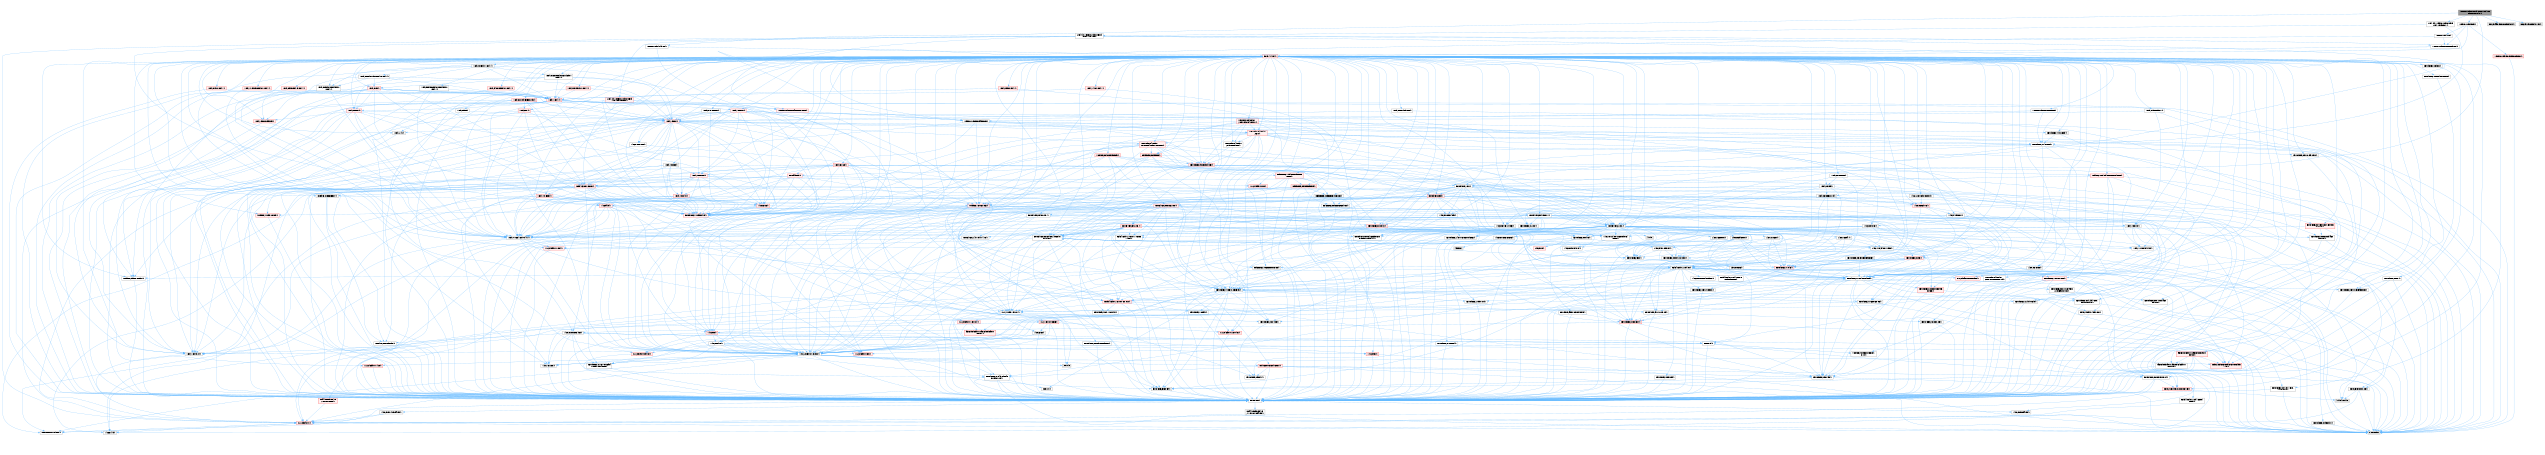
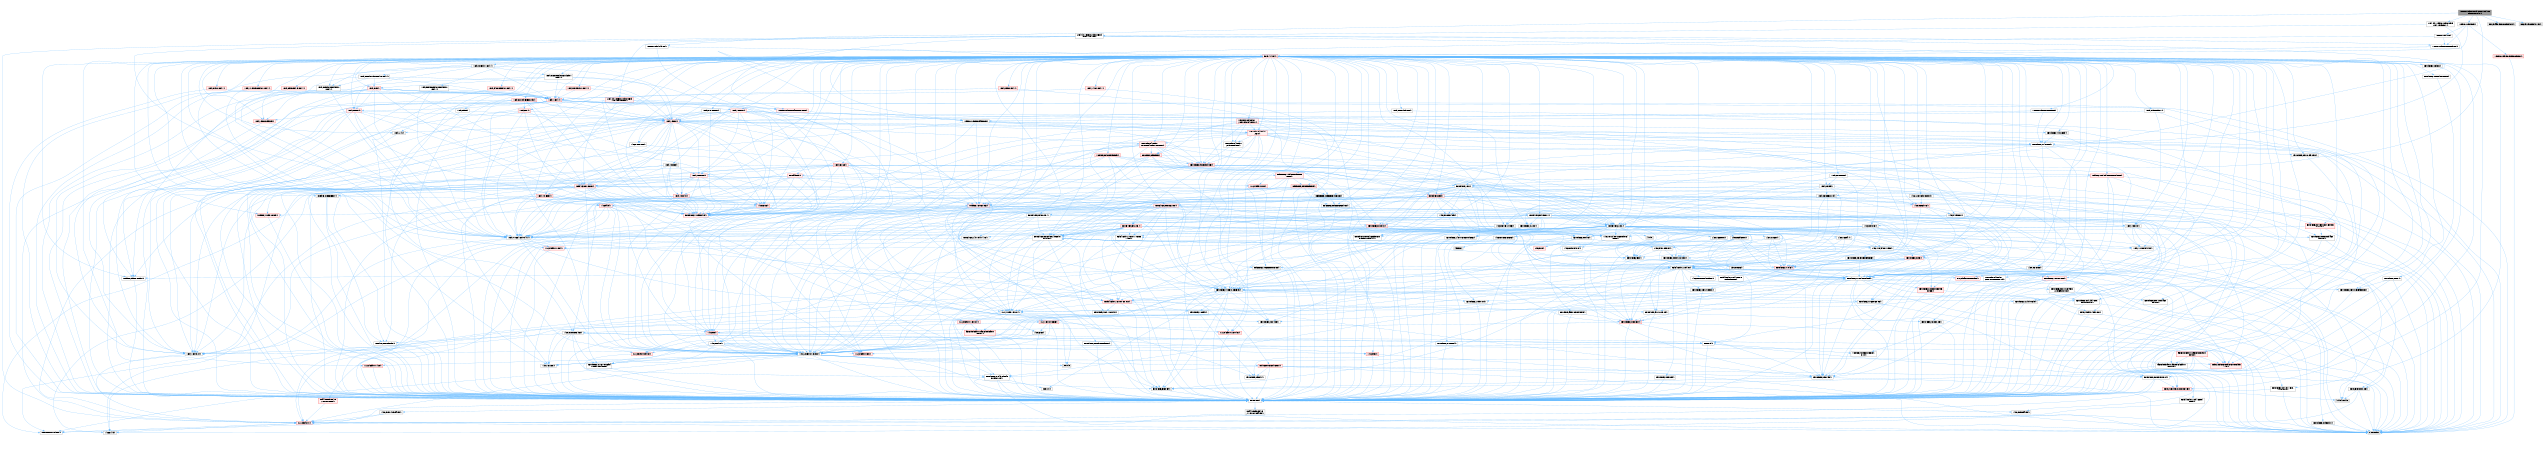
node "Delegates/Delegate.h": label "Delegates/Delegate.h" -> "Concepts/Delegate.h"
edge "Containers/ScriptArray.h" -> "Containers/ContainerElement TypeCompatibility.h": now "Containers/ScriptArray.h" -> "Containers/ContainerAllocation Policies.h"
